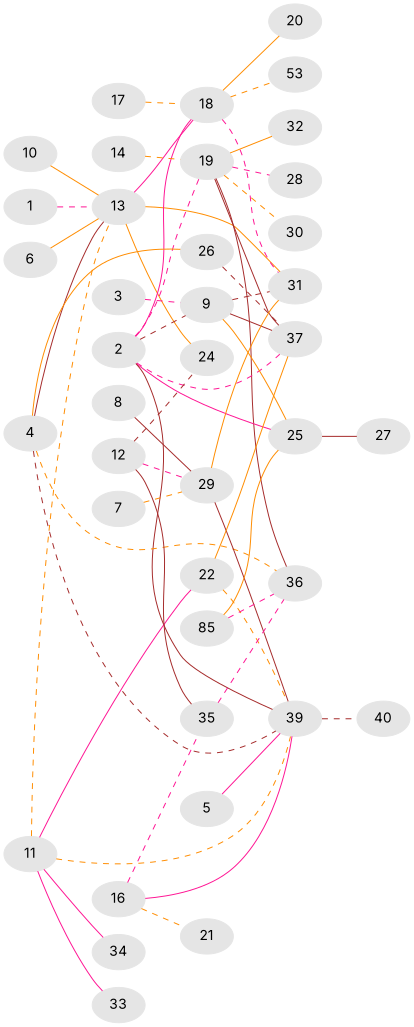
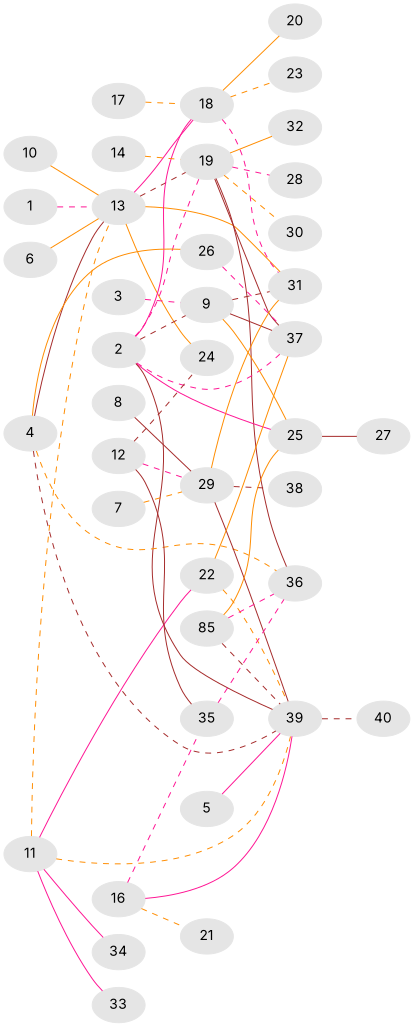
node "53": label "53" -> "23"
edge "19" -- "13": added
edge "26" -- "37": color brown -> deeppink
node "38": added
edge "85" -- "39": added
